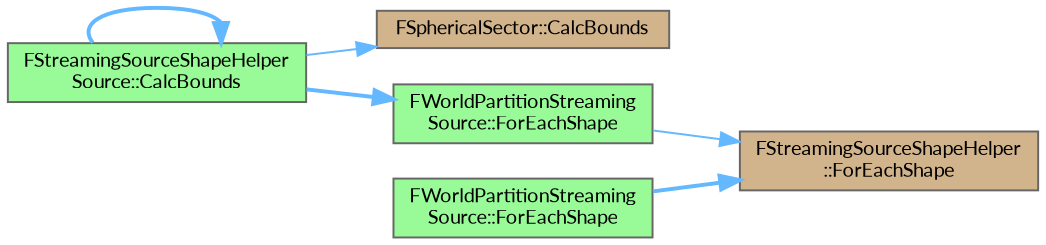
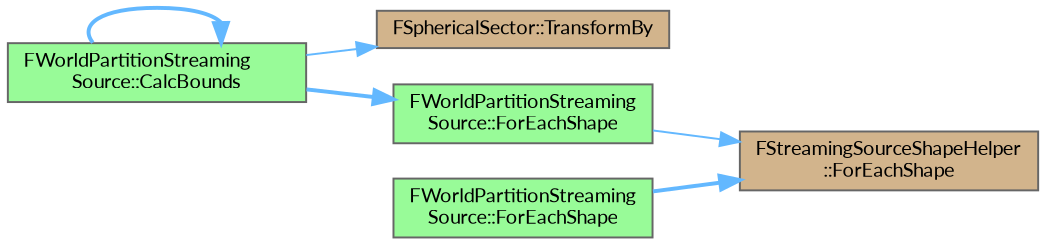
node "FSphericalSector::CalcBounds": label "FSphericalSector::CalcBounds" -> "FSphericalSector::TransformBy"
node "FStreamingSourceShapeHelper Source::CalcBounds": label "FStreamingSourceShapeHelper Source::CalcBounds" -> "FWorldPartitionStreaming Source::CalcBounds"
